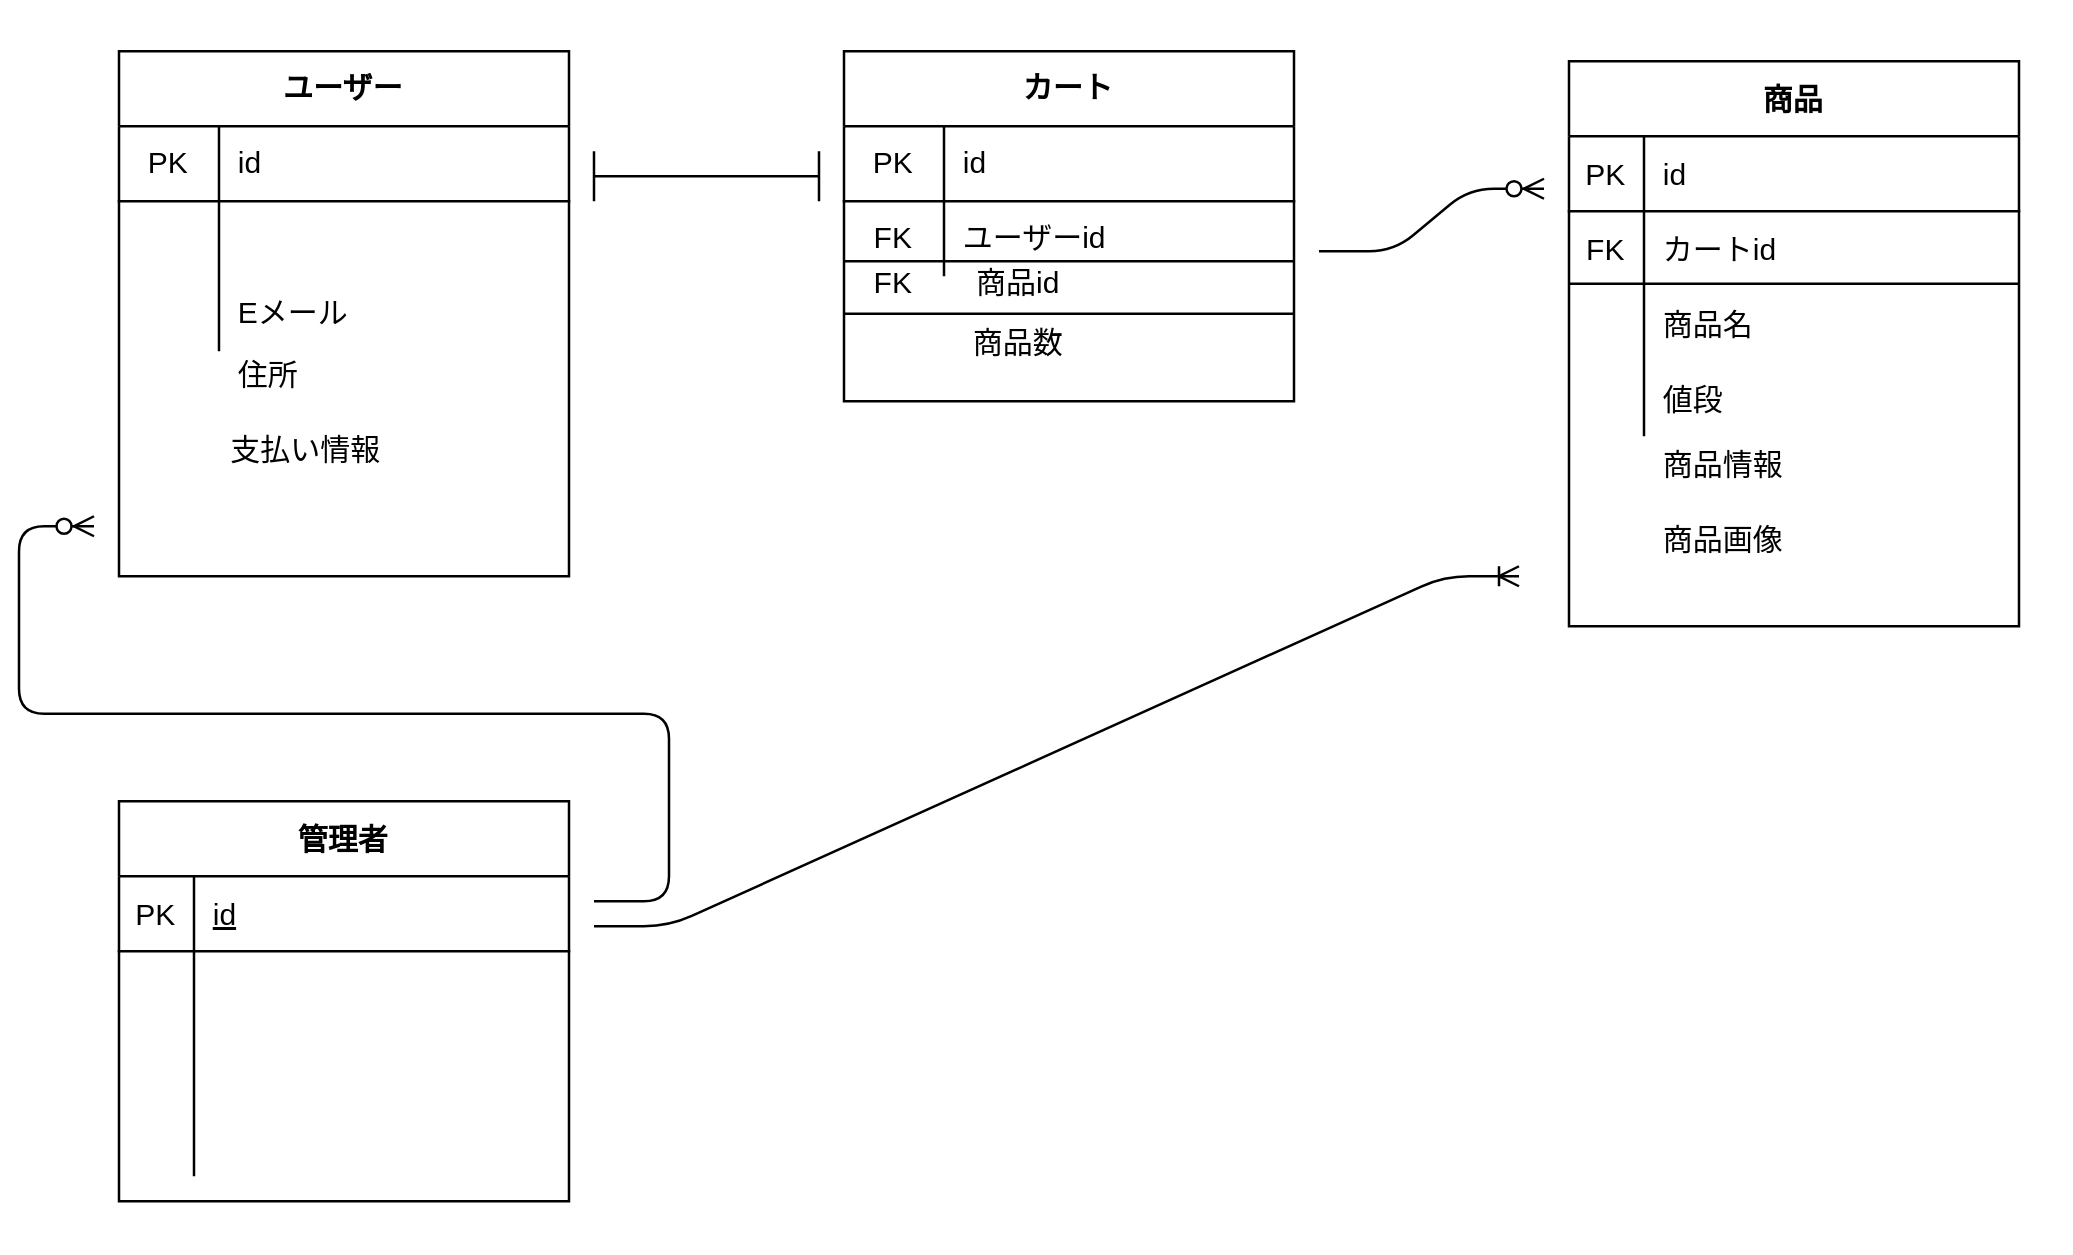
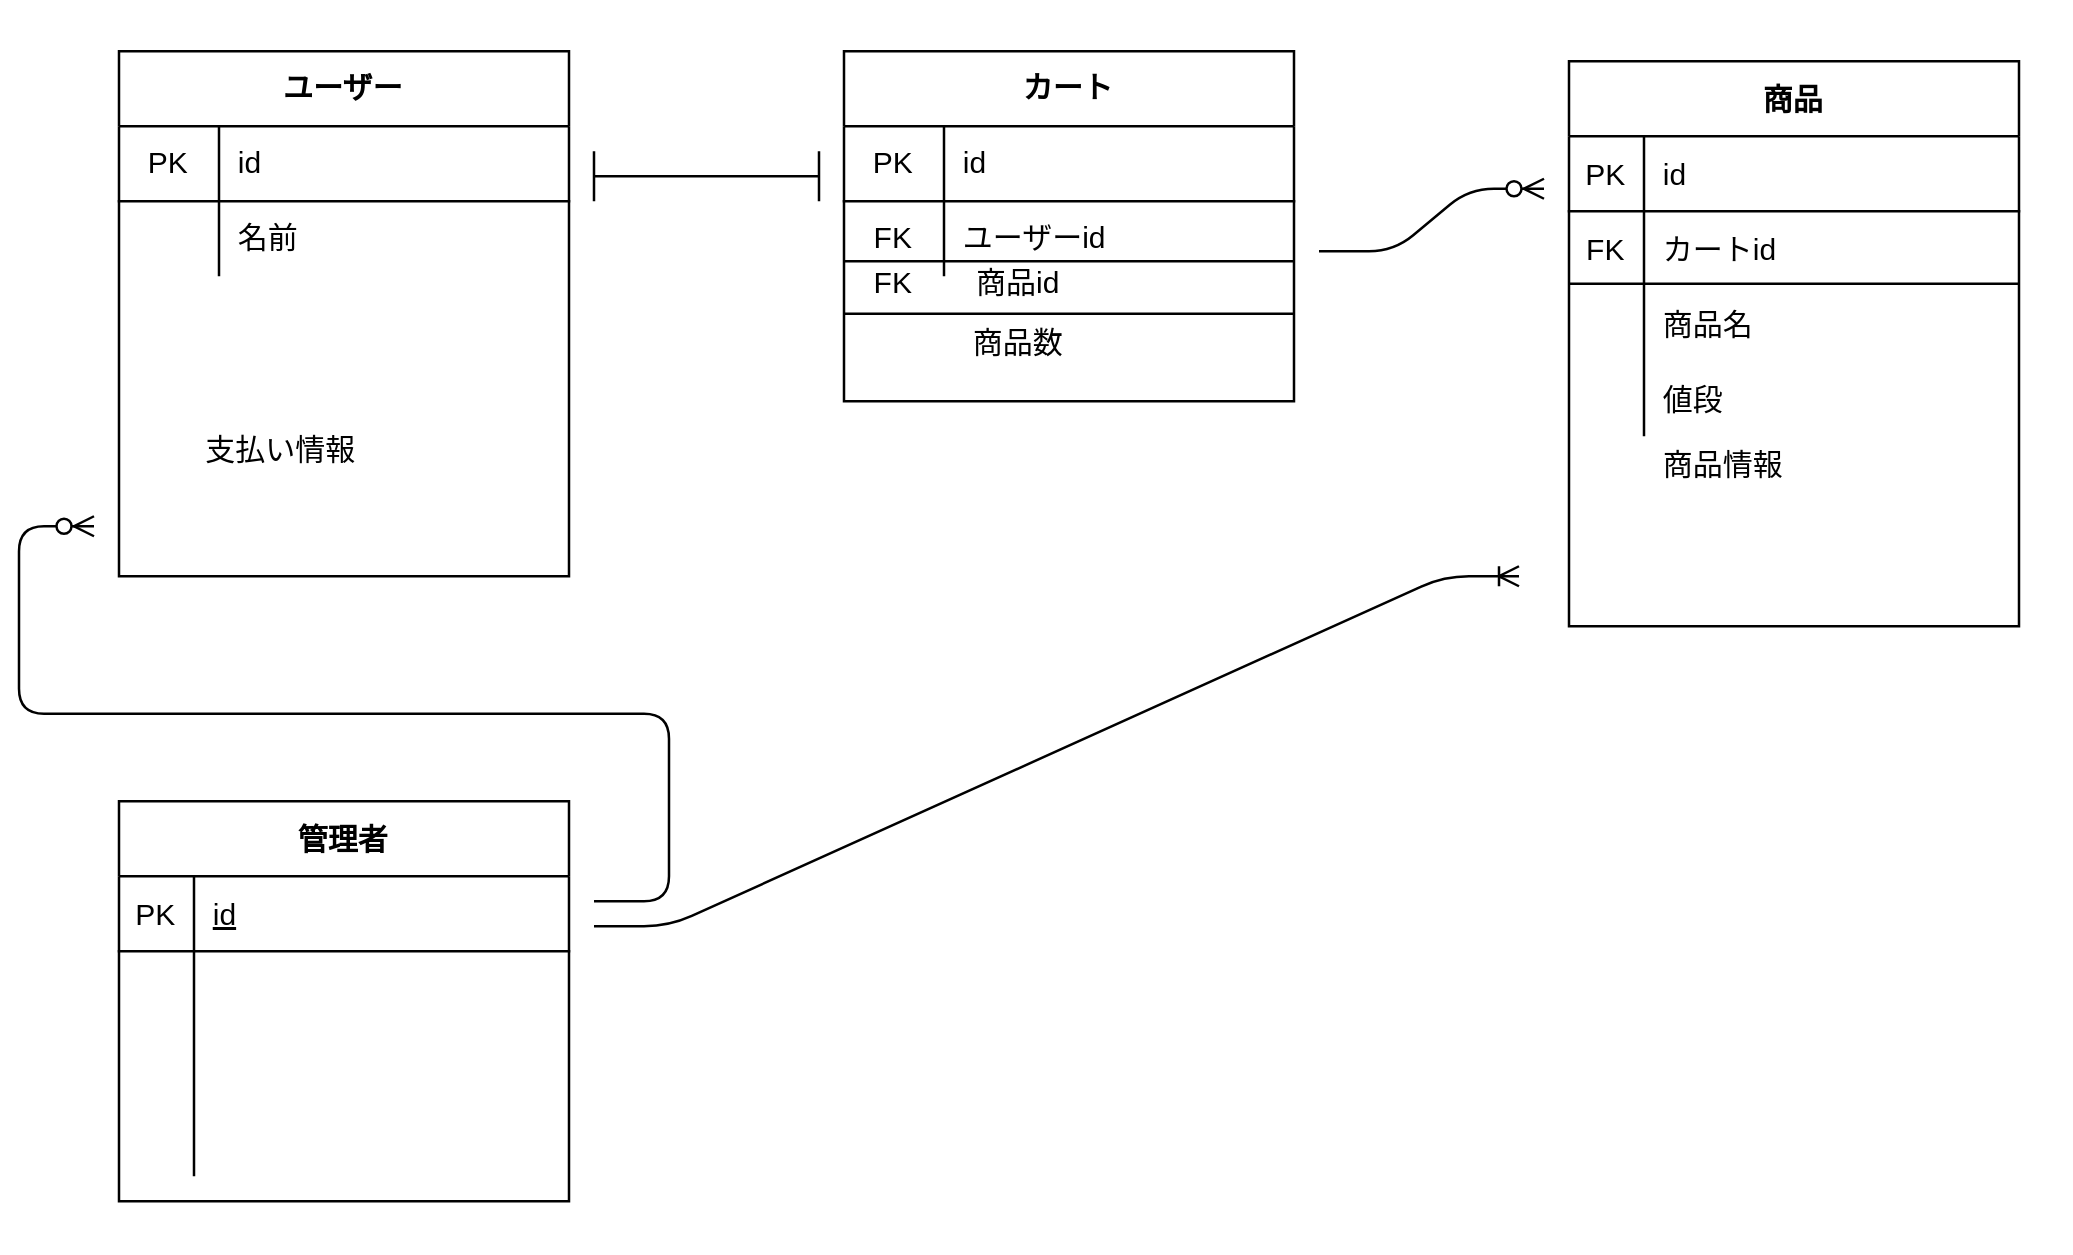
node "名前": added
node "Eメール": removed
node "住所": removed
node "支払い情報": moved (306, 451) -> (281, 451)
node "商品画像": removed
